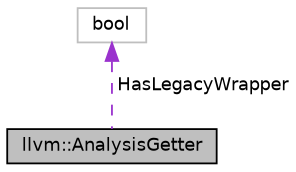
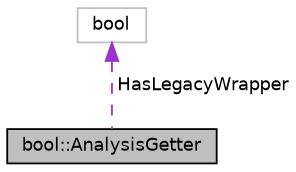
node "llvm::AnalysisGetter": label "llvm::AnalysisGetter" -> "bool::AnalysisGetter"
